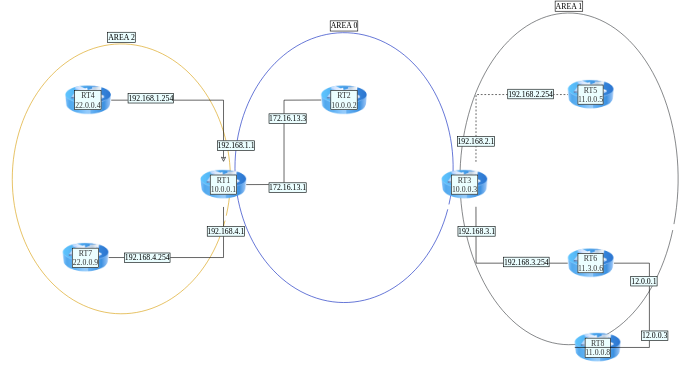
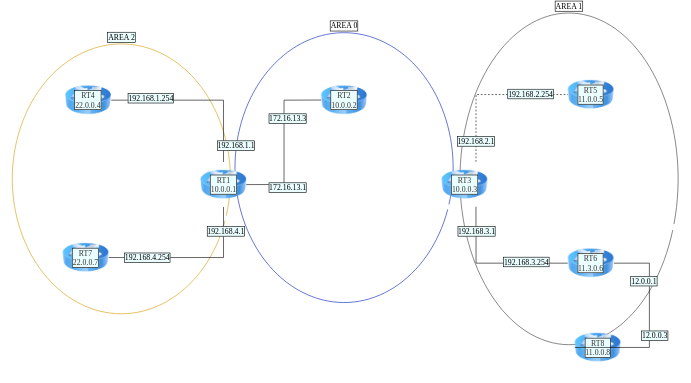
edge "RT4 22.0.0.4" -> "RT110.0.0.1": arrowhead classic -> none
node "RT7 22.0.0.9": label "RT7 22.0.0.9" -> "RT7 22.0.0.7"
